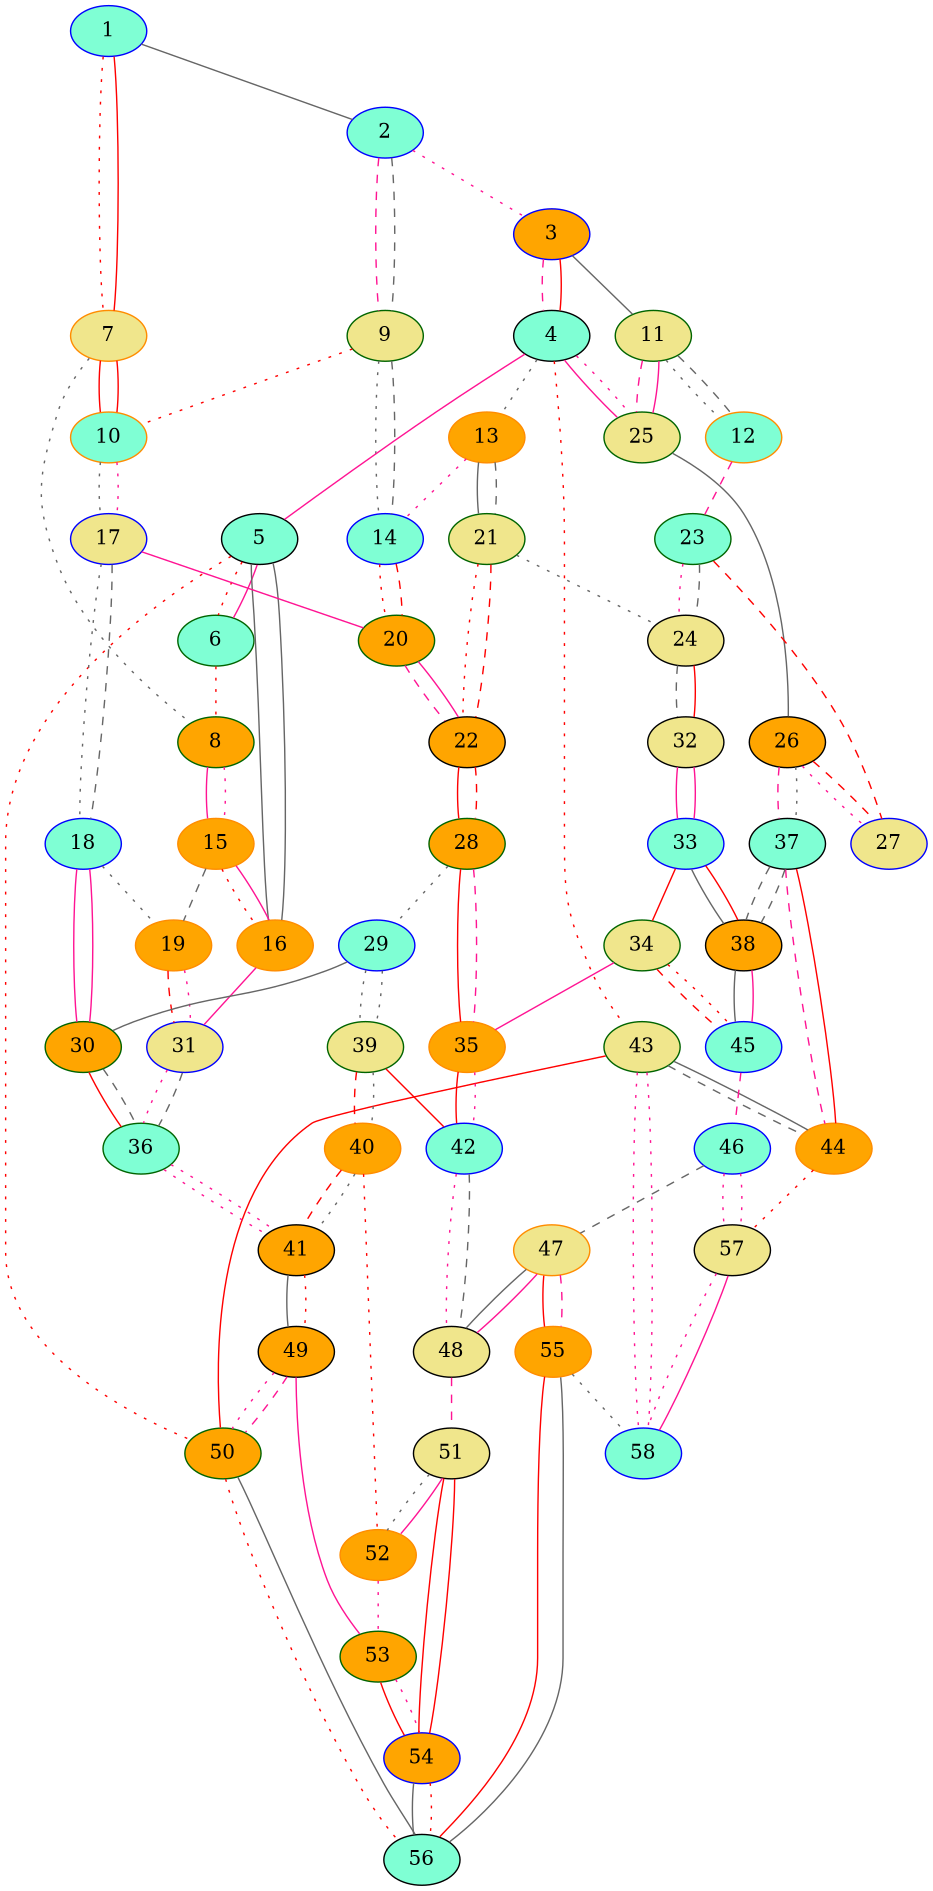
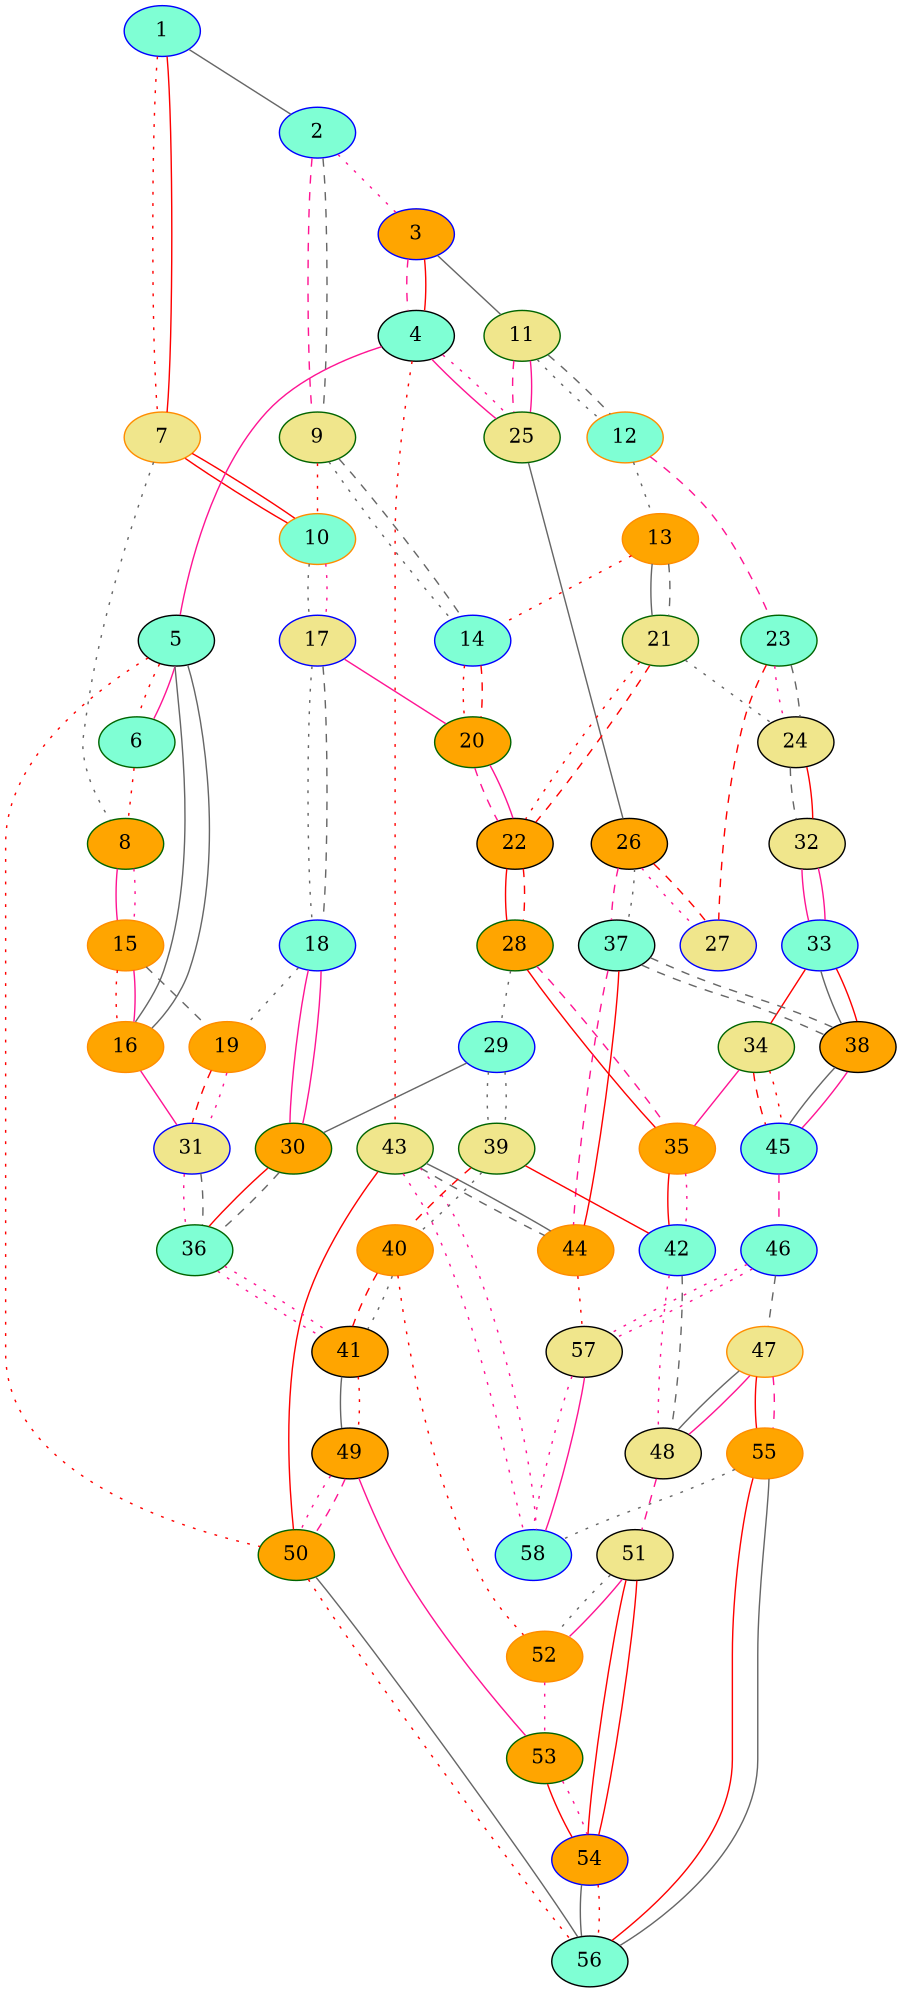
edge "4" -- "13": now "12" -- "13"
edge "13" -- "14": color deeppink -> red
